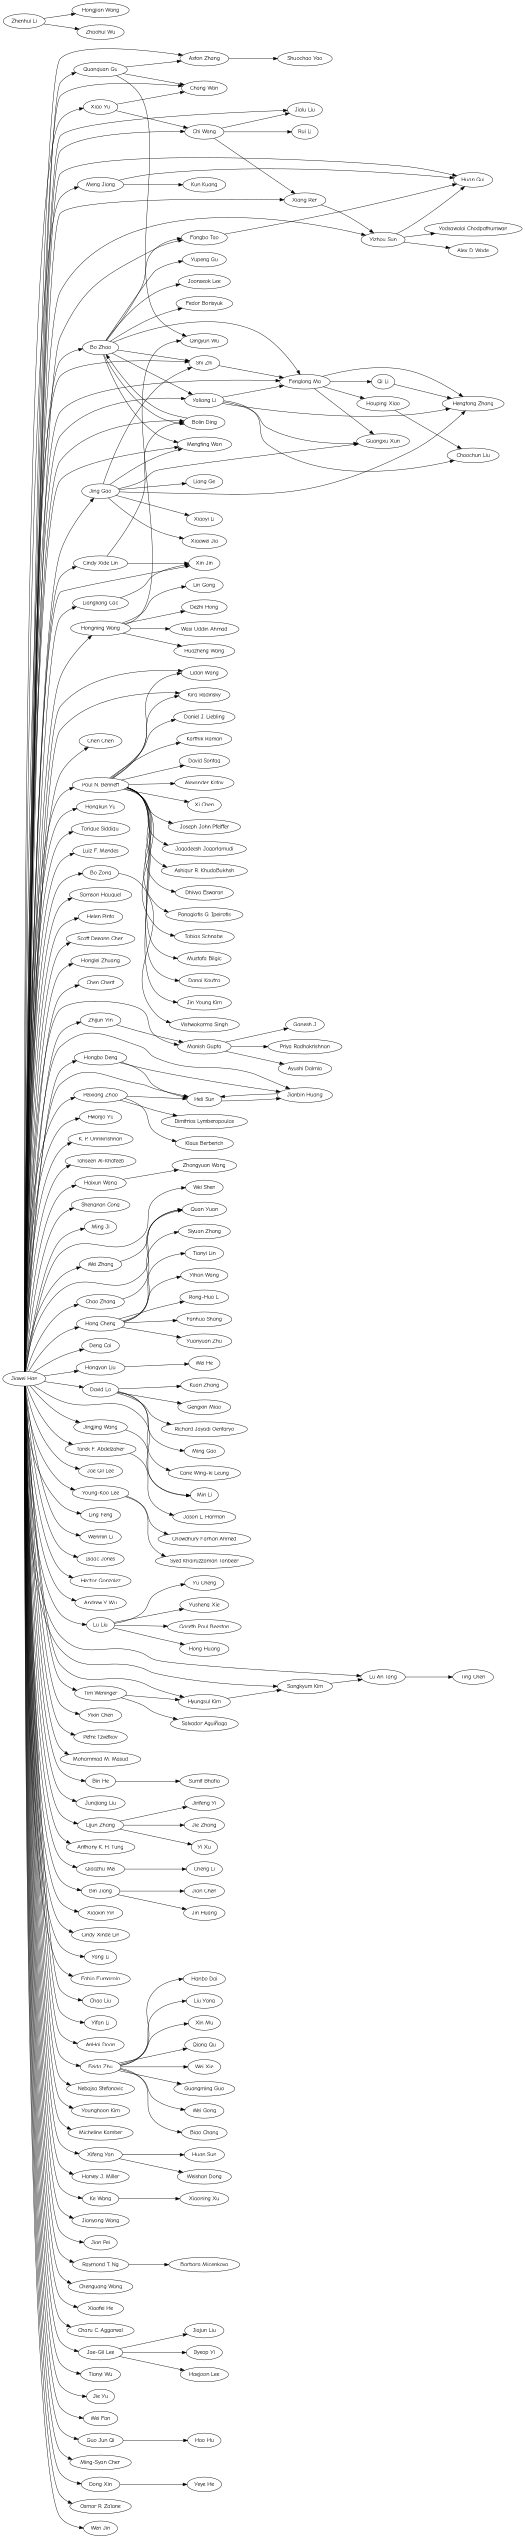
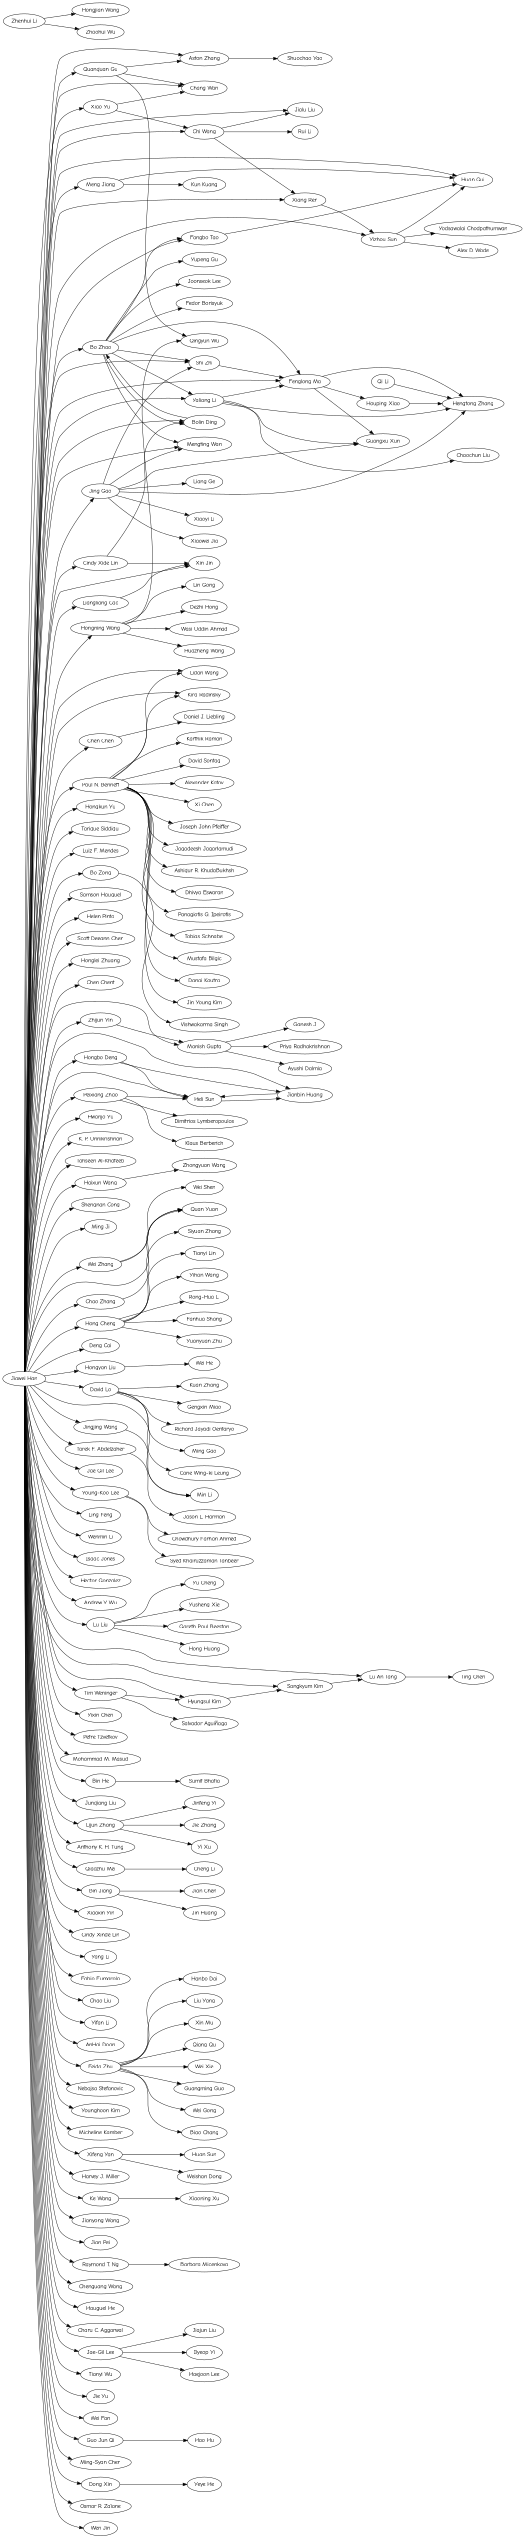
edge "Fenglong Ma" -> "Qi Li": removed
edge "Houping Xiao" -> "Chaochun Liu": now "Houping Xiao" -> "Hengtong Zhang"
edge "Paul N. Bennett" -> "Daniel J. Liebling": now "Chen Chen" -> "Daniel J. Liebling"
edge "Jiawei Han" -> "Wei Shen": now "Wei Zhang" -> "Wei Shen"
node "Xiaofei He": label "Xiaofei He" -> "Hauguel He"
